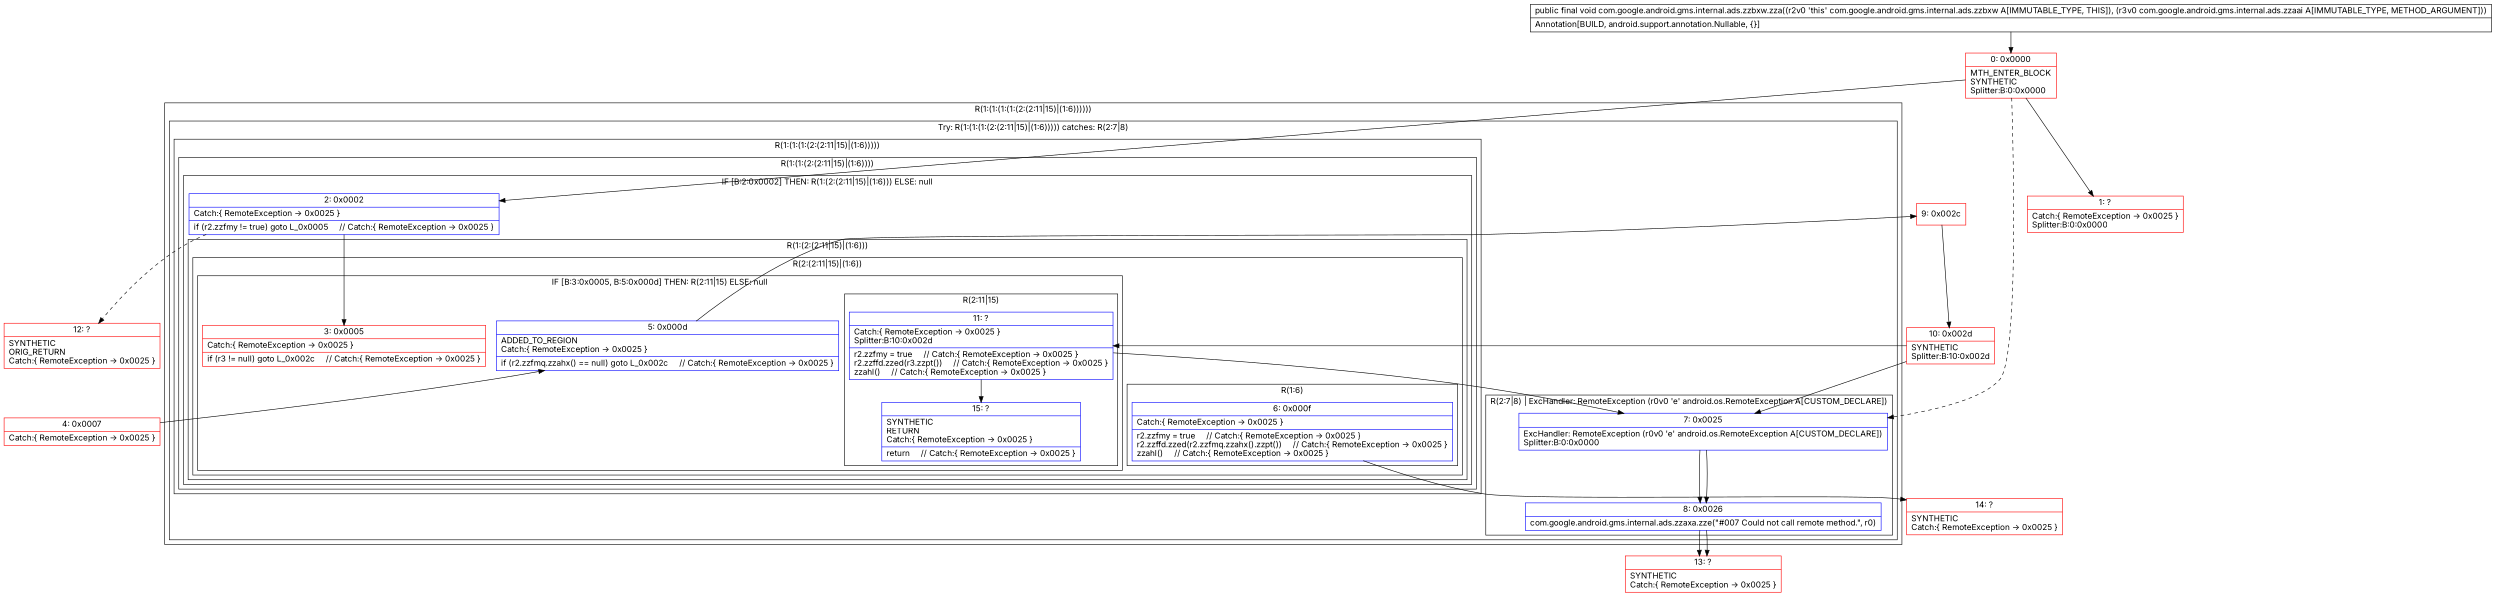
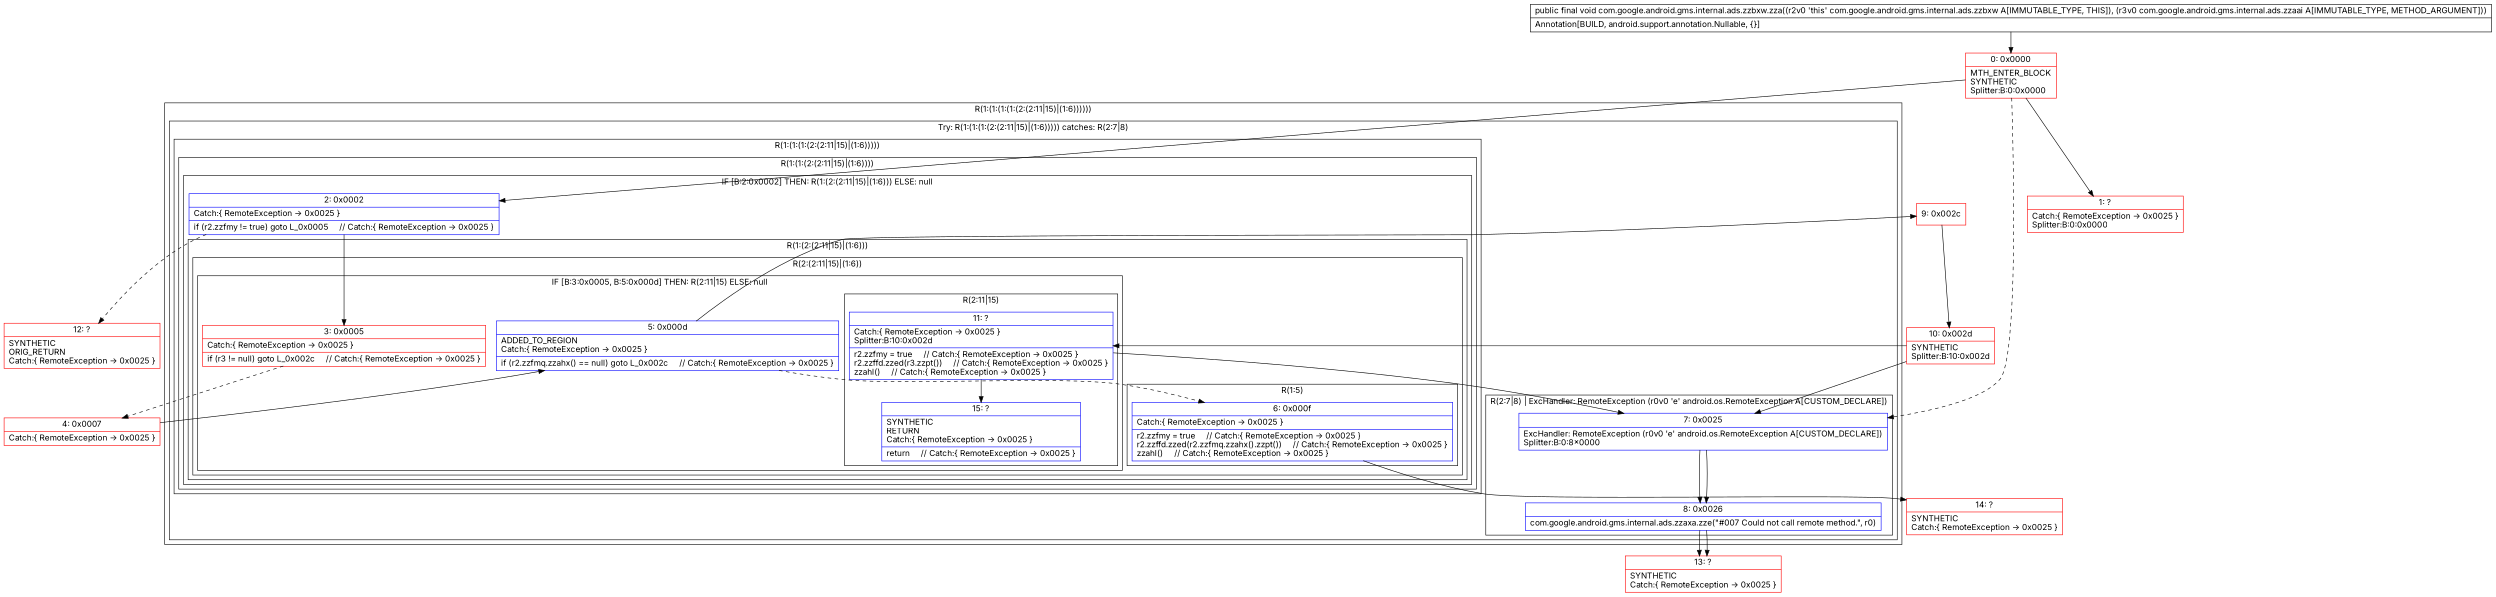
edge "5: 0x000d" -> "6: 0x000f": added
edge "3: 0x0005" -> "4: 0x0007": added
cluster "R(1:6)": label "R(1:6)" -> "R(1:5)"
node "7: 0x0025": text "Splitter:B:0:0x0000" -> "Splitter:B:0:8x0000"
